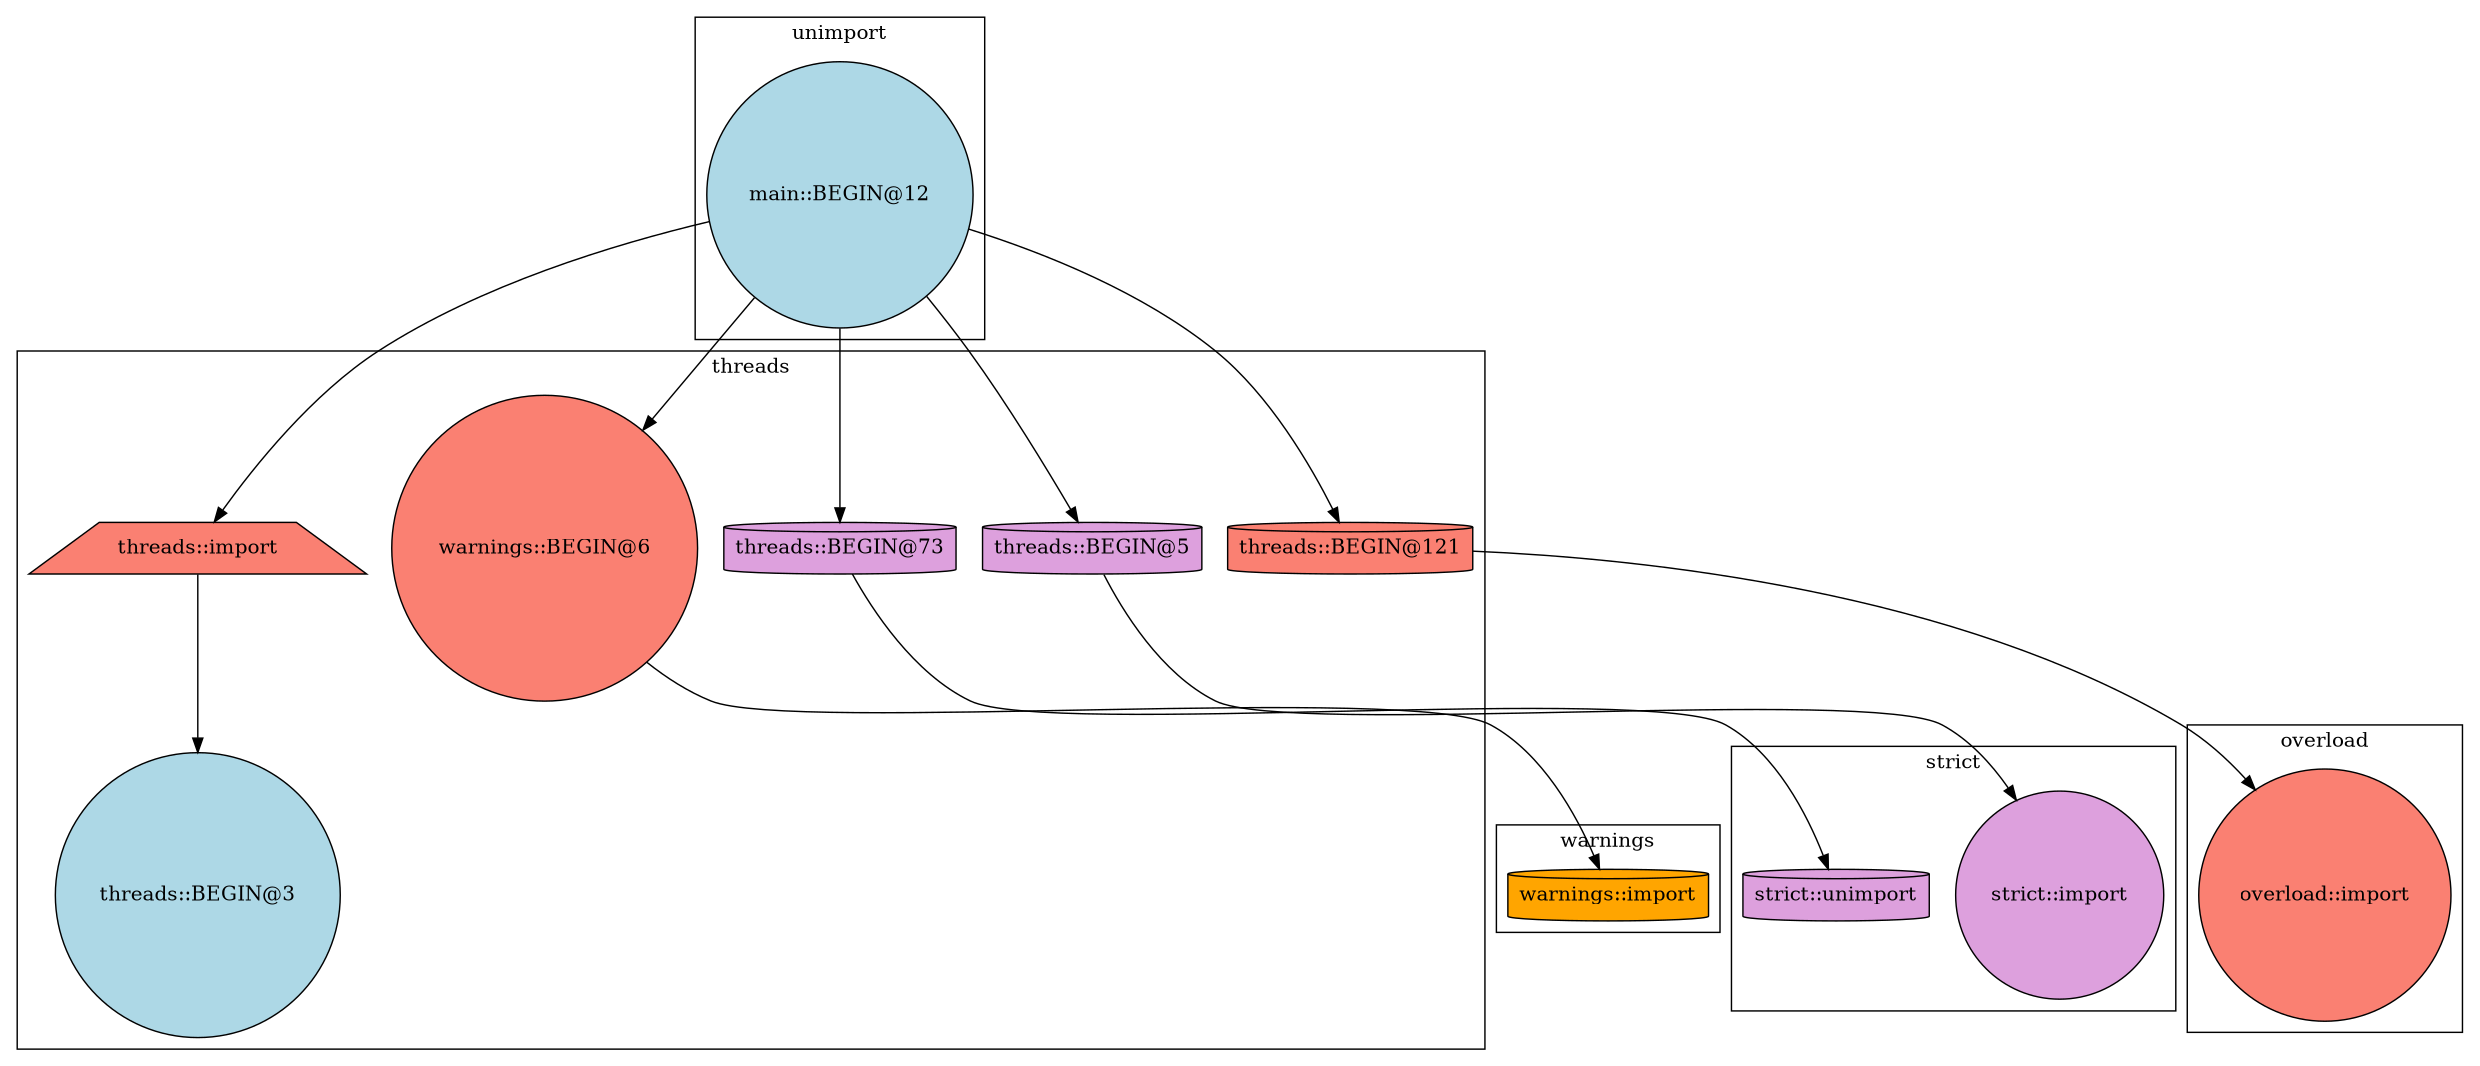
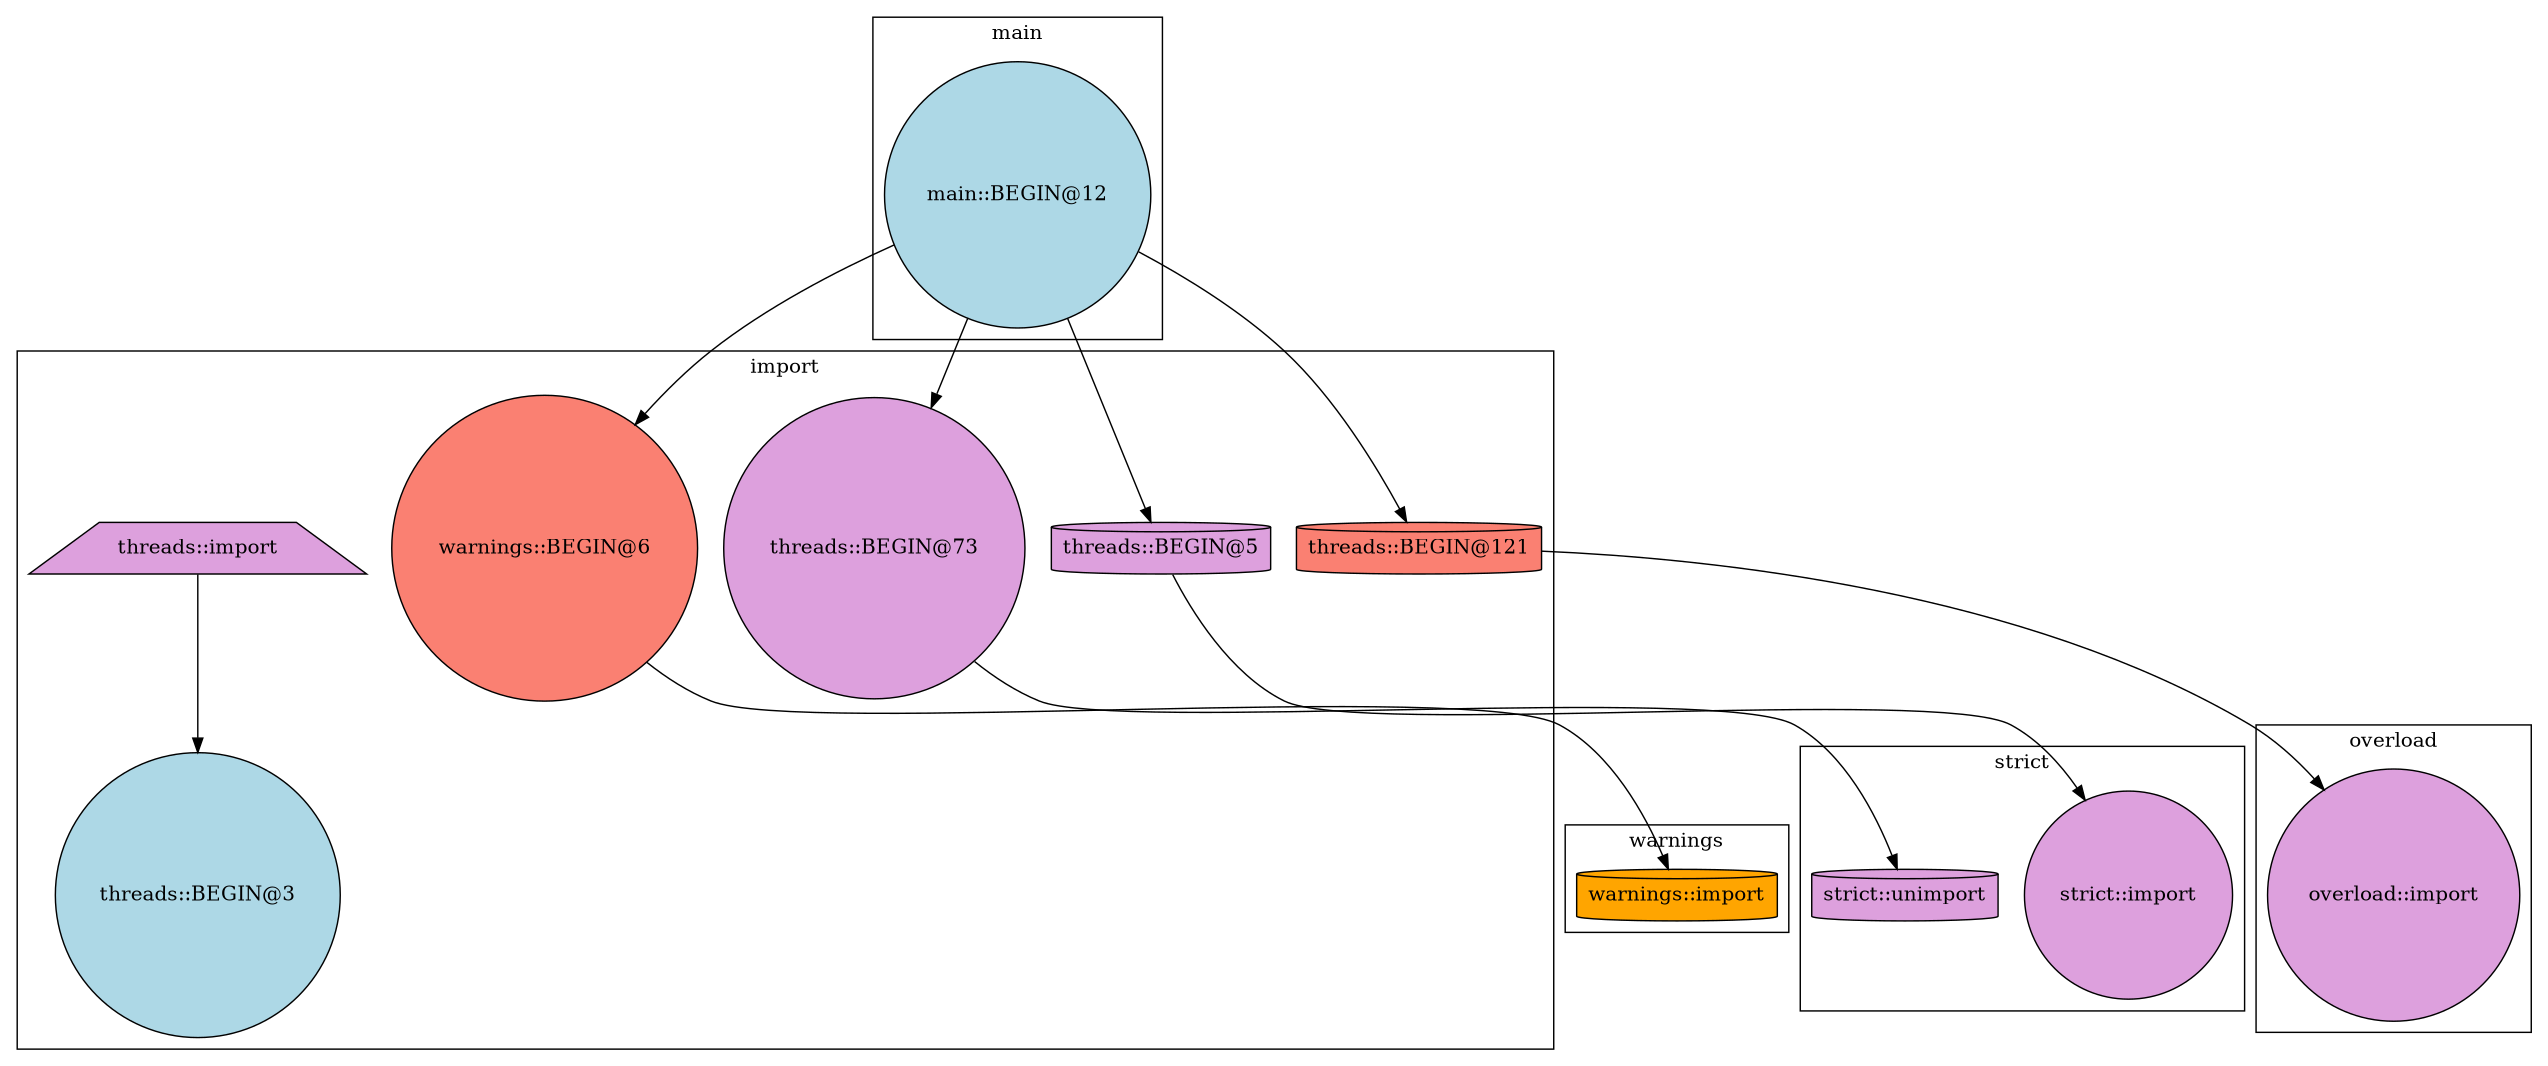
cluster "unimport": label "unimport" -> "main"
edge "main::BEGIN@12" -> "threads::import": removed
cluster "threads": label "threads" -> "import"
node "threads::import": fillcolor salmon -> plum
node "threads::BEGIN@73": shape cylinder -> circle
node "overload::import": fillcolor salmon -> plum
